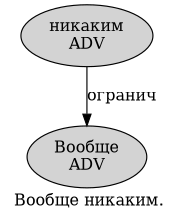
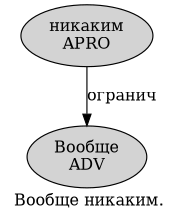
node "никаким ADV": label "никаким ADV" -> "никаким APRO"
